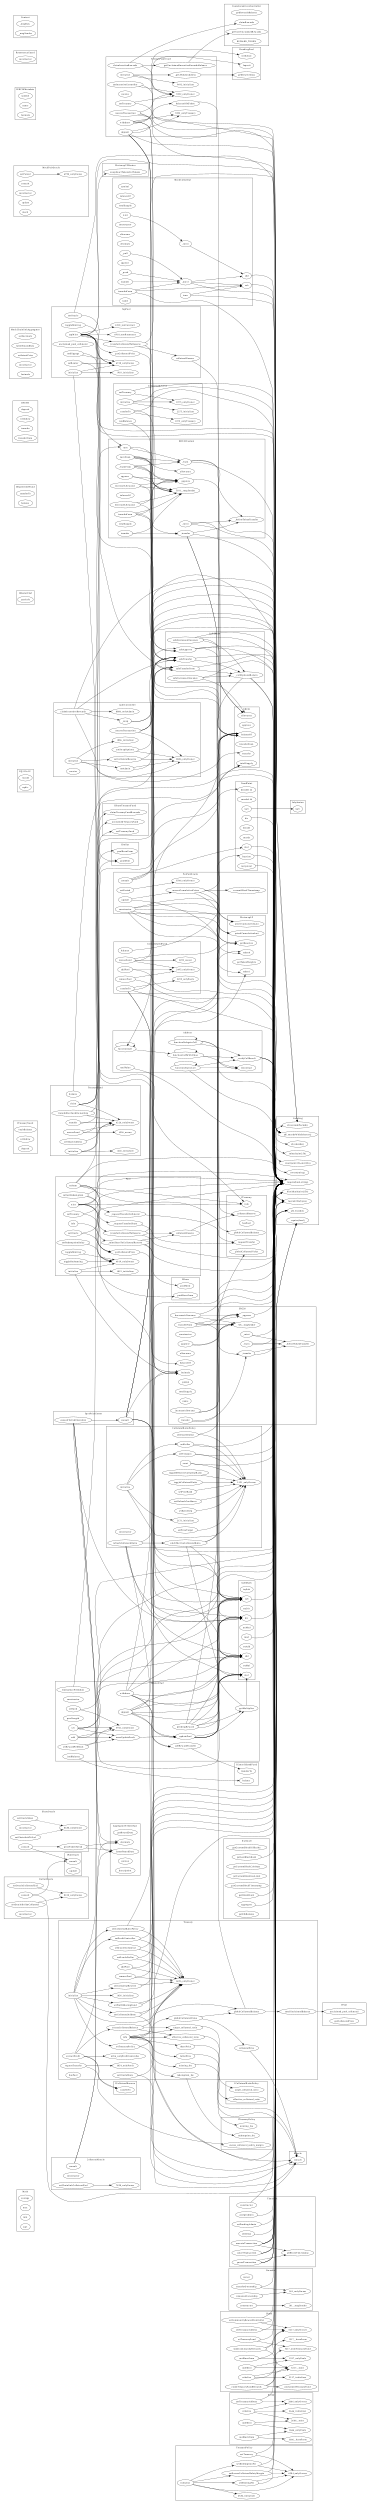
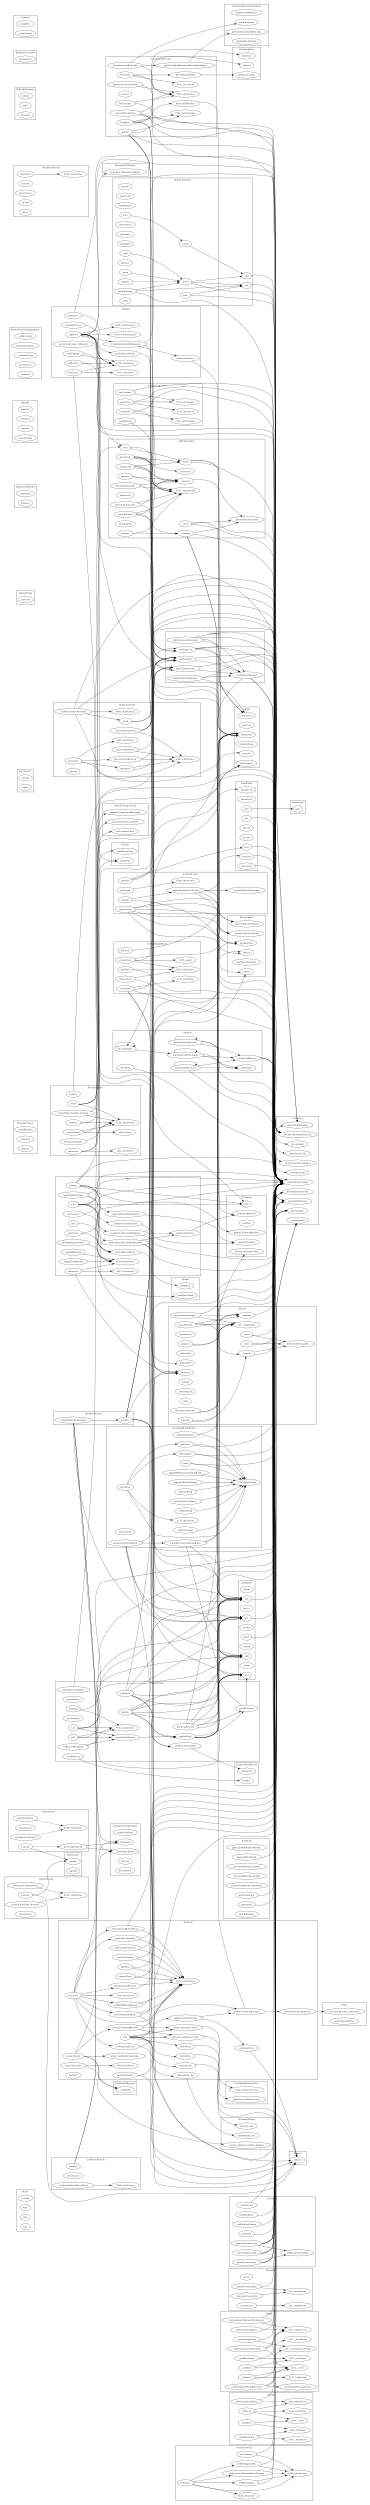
edge "safeApprove" -> "_callOptionalReturn": added
edge "functionCallWithValue" -> "require(bool,string)": added
